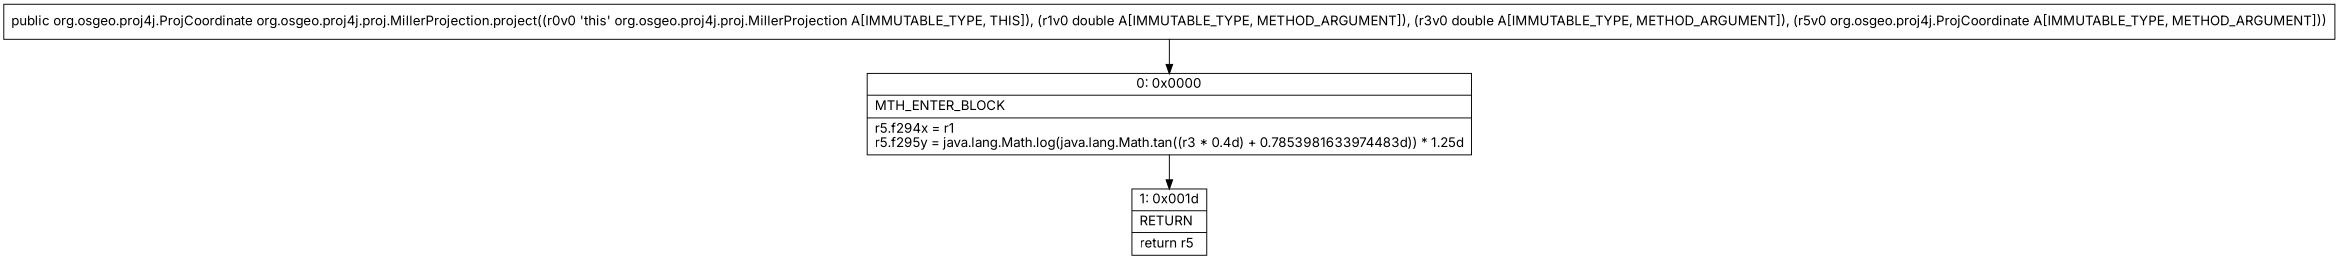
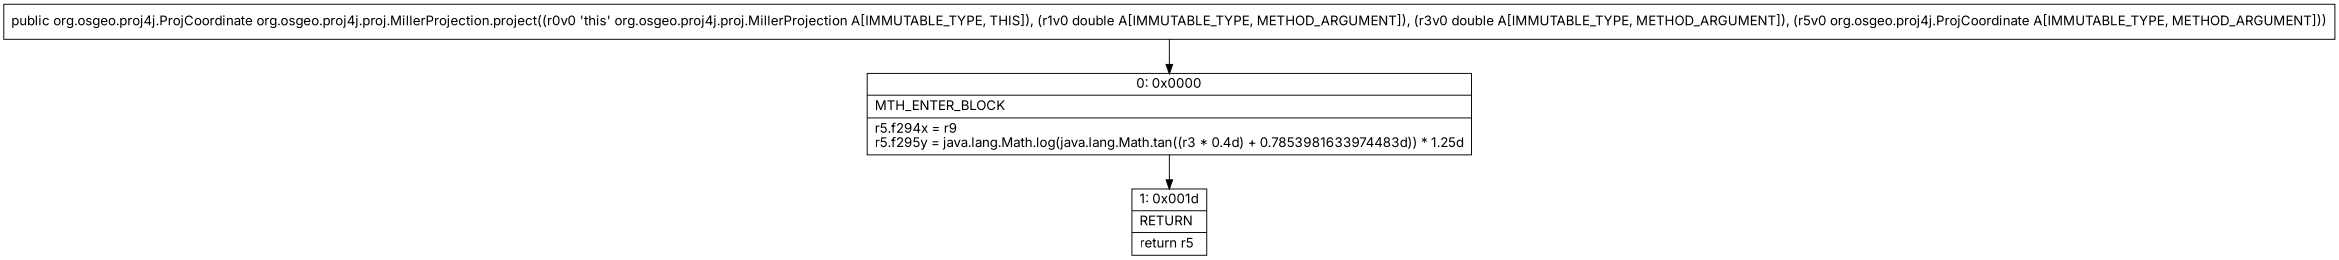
node "0: 0x0000": text "r5.f294x = r1" -> "r5.f294x = r9"
